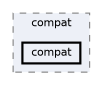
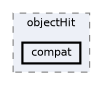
cluster "compat": label "compat" -> "objectHit"
